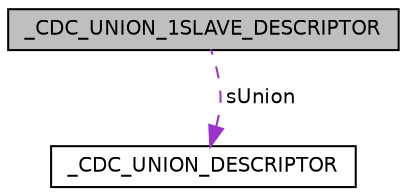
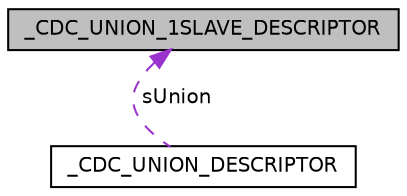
edge "_CDC_UNION_1SLAVE_DESCRIPTOR" -> "_CDC_UNION_DESCRIPTOR": reversed
